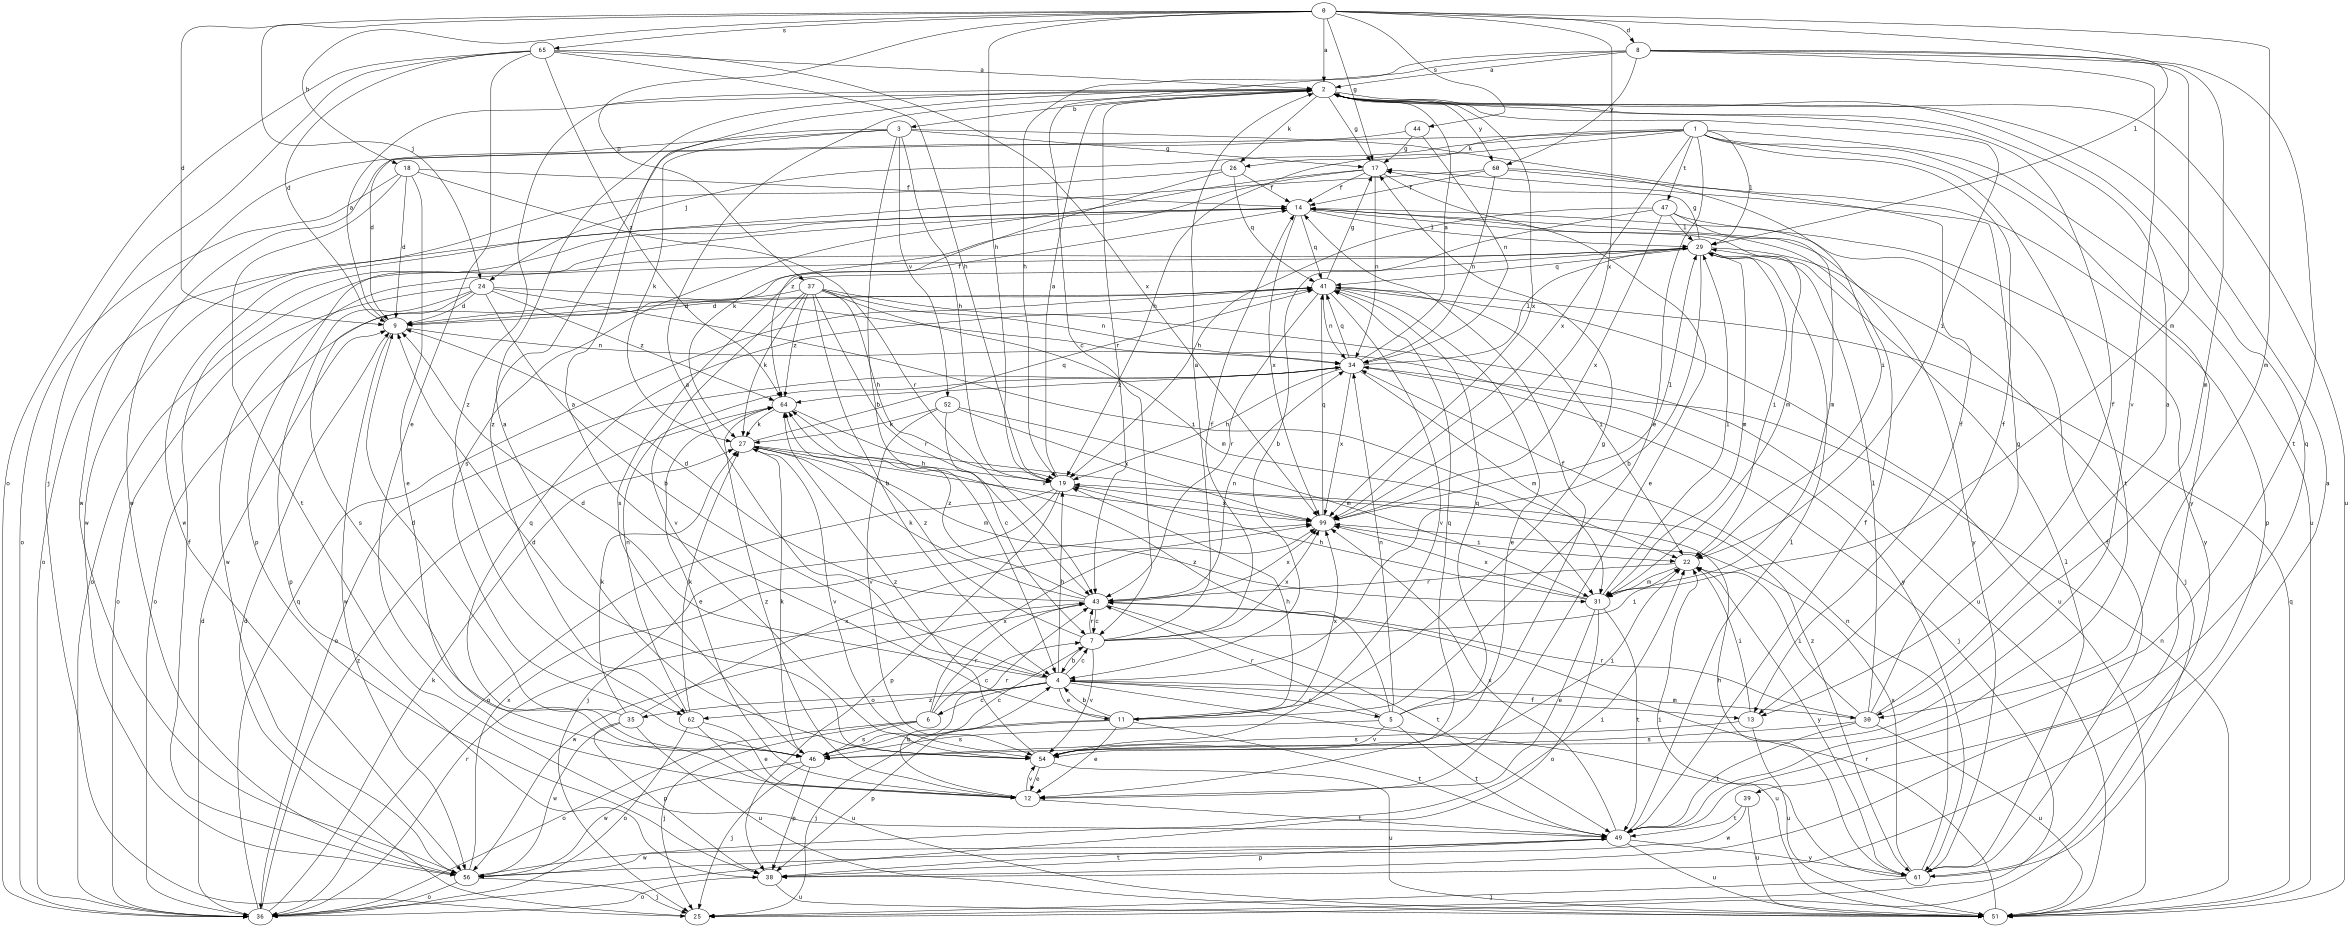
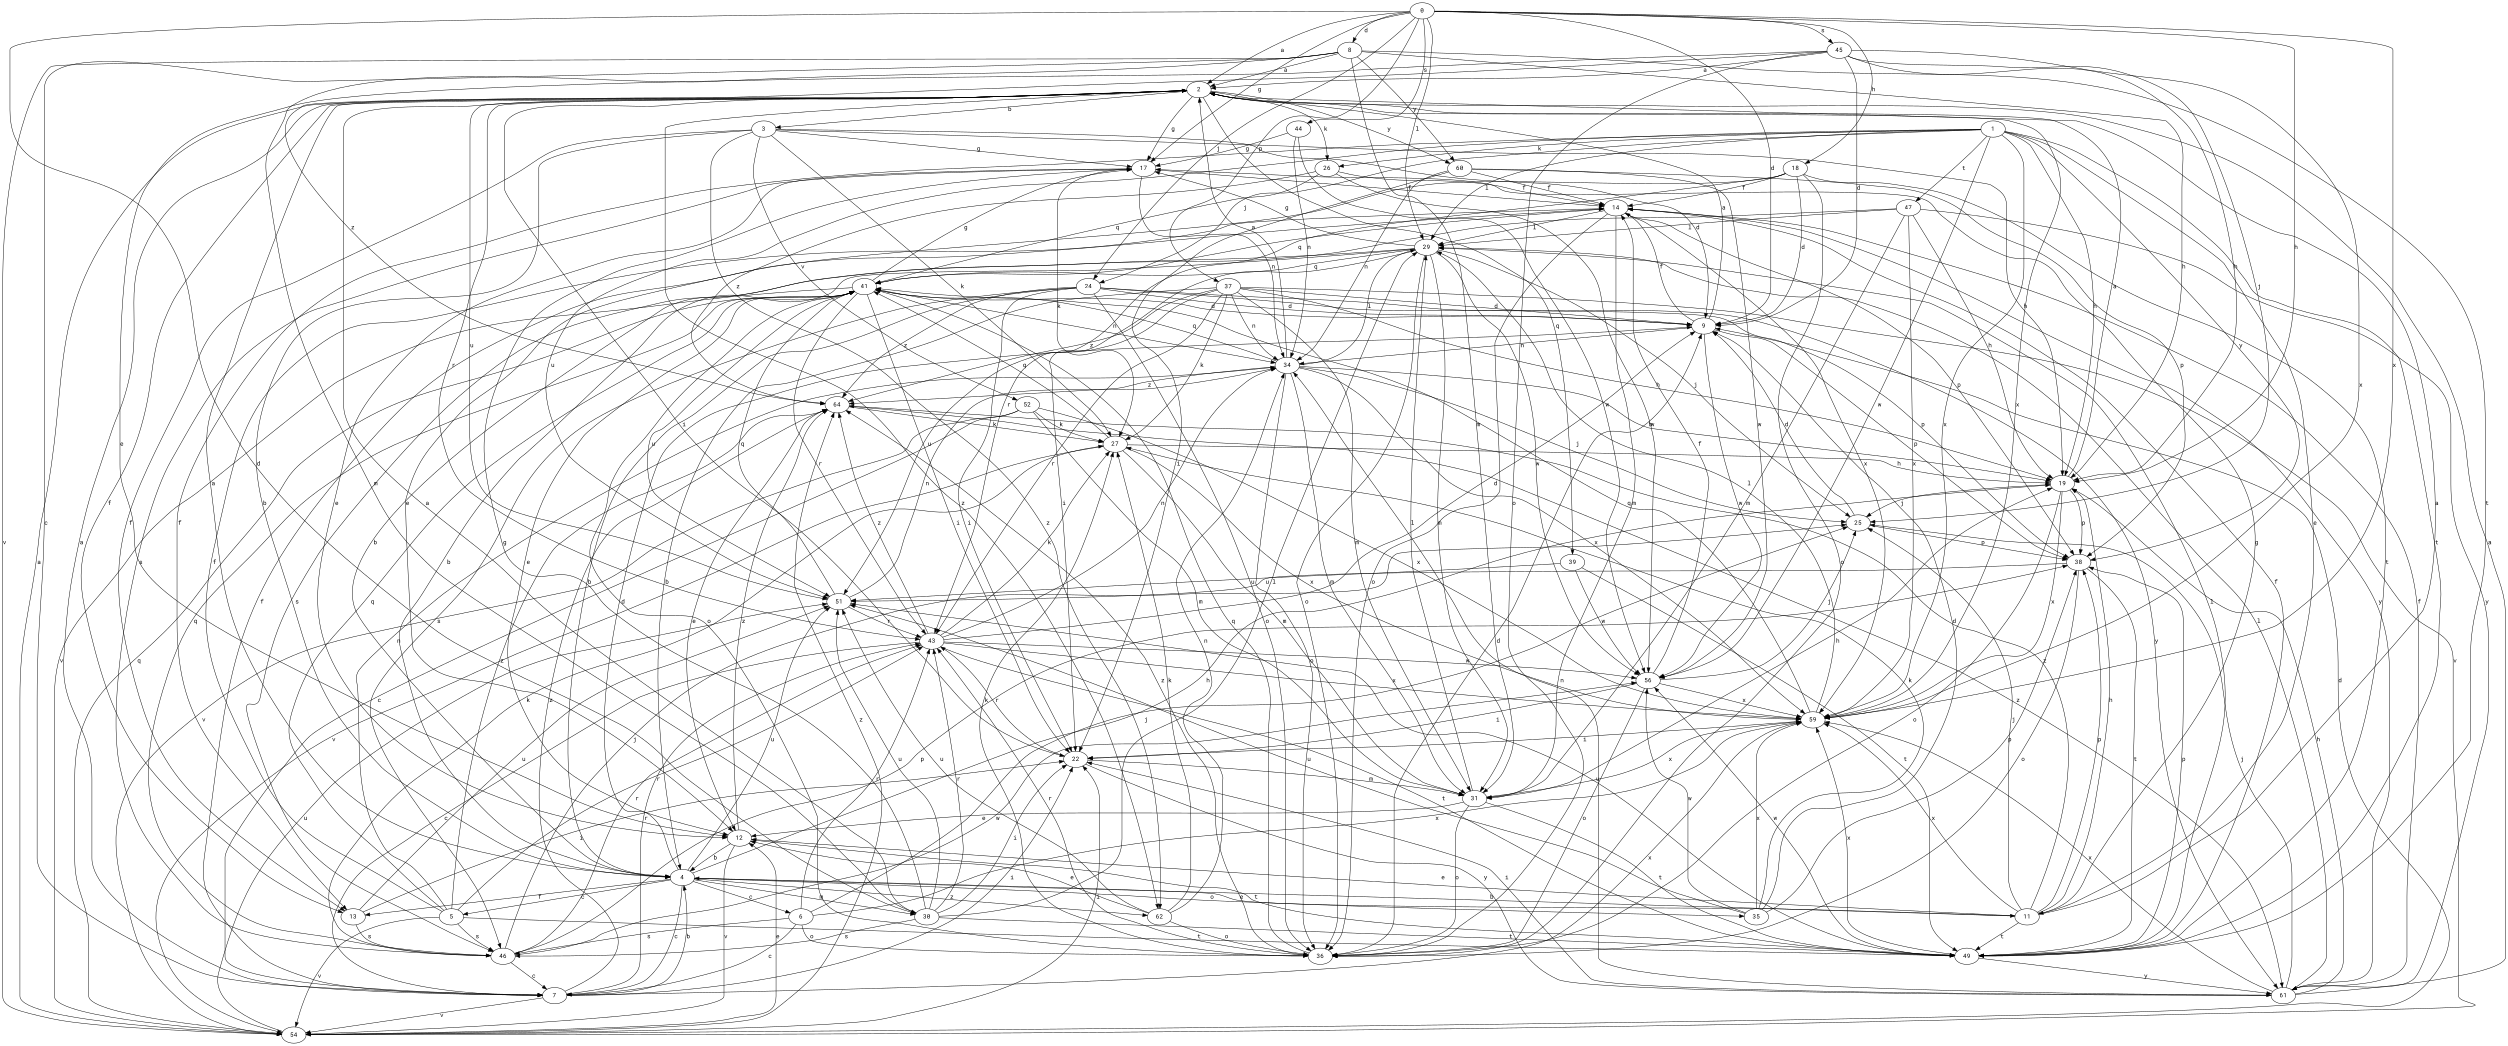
node "65": label "65" -> "45"
edge "0" -> "30": label "m" -> "d"
edge "9" -> "38": added, label "p"
edge "11" -> "64": added, label "z"
node "99": label "99" -> "59"
edge "25" -> "38": added, label "p"
